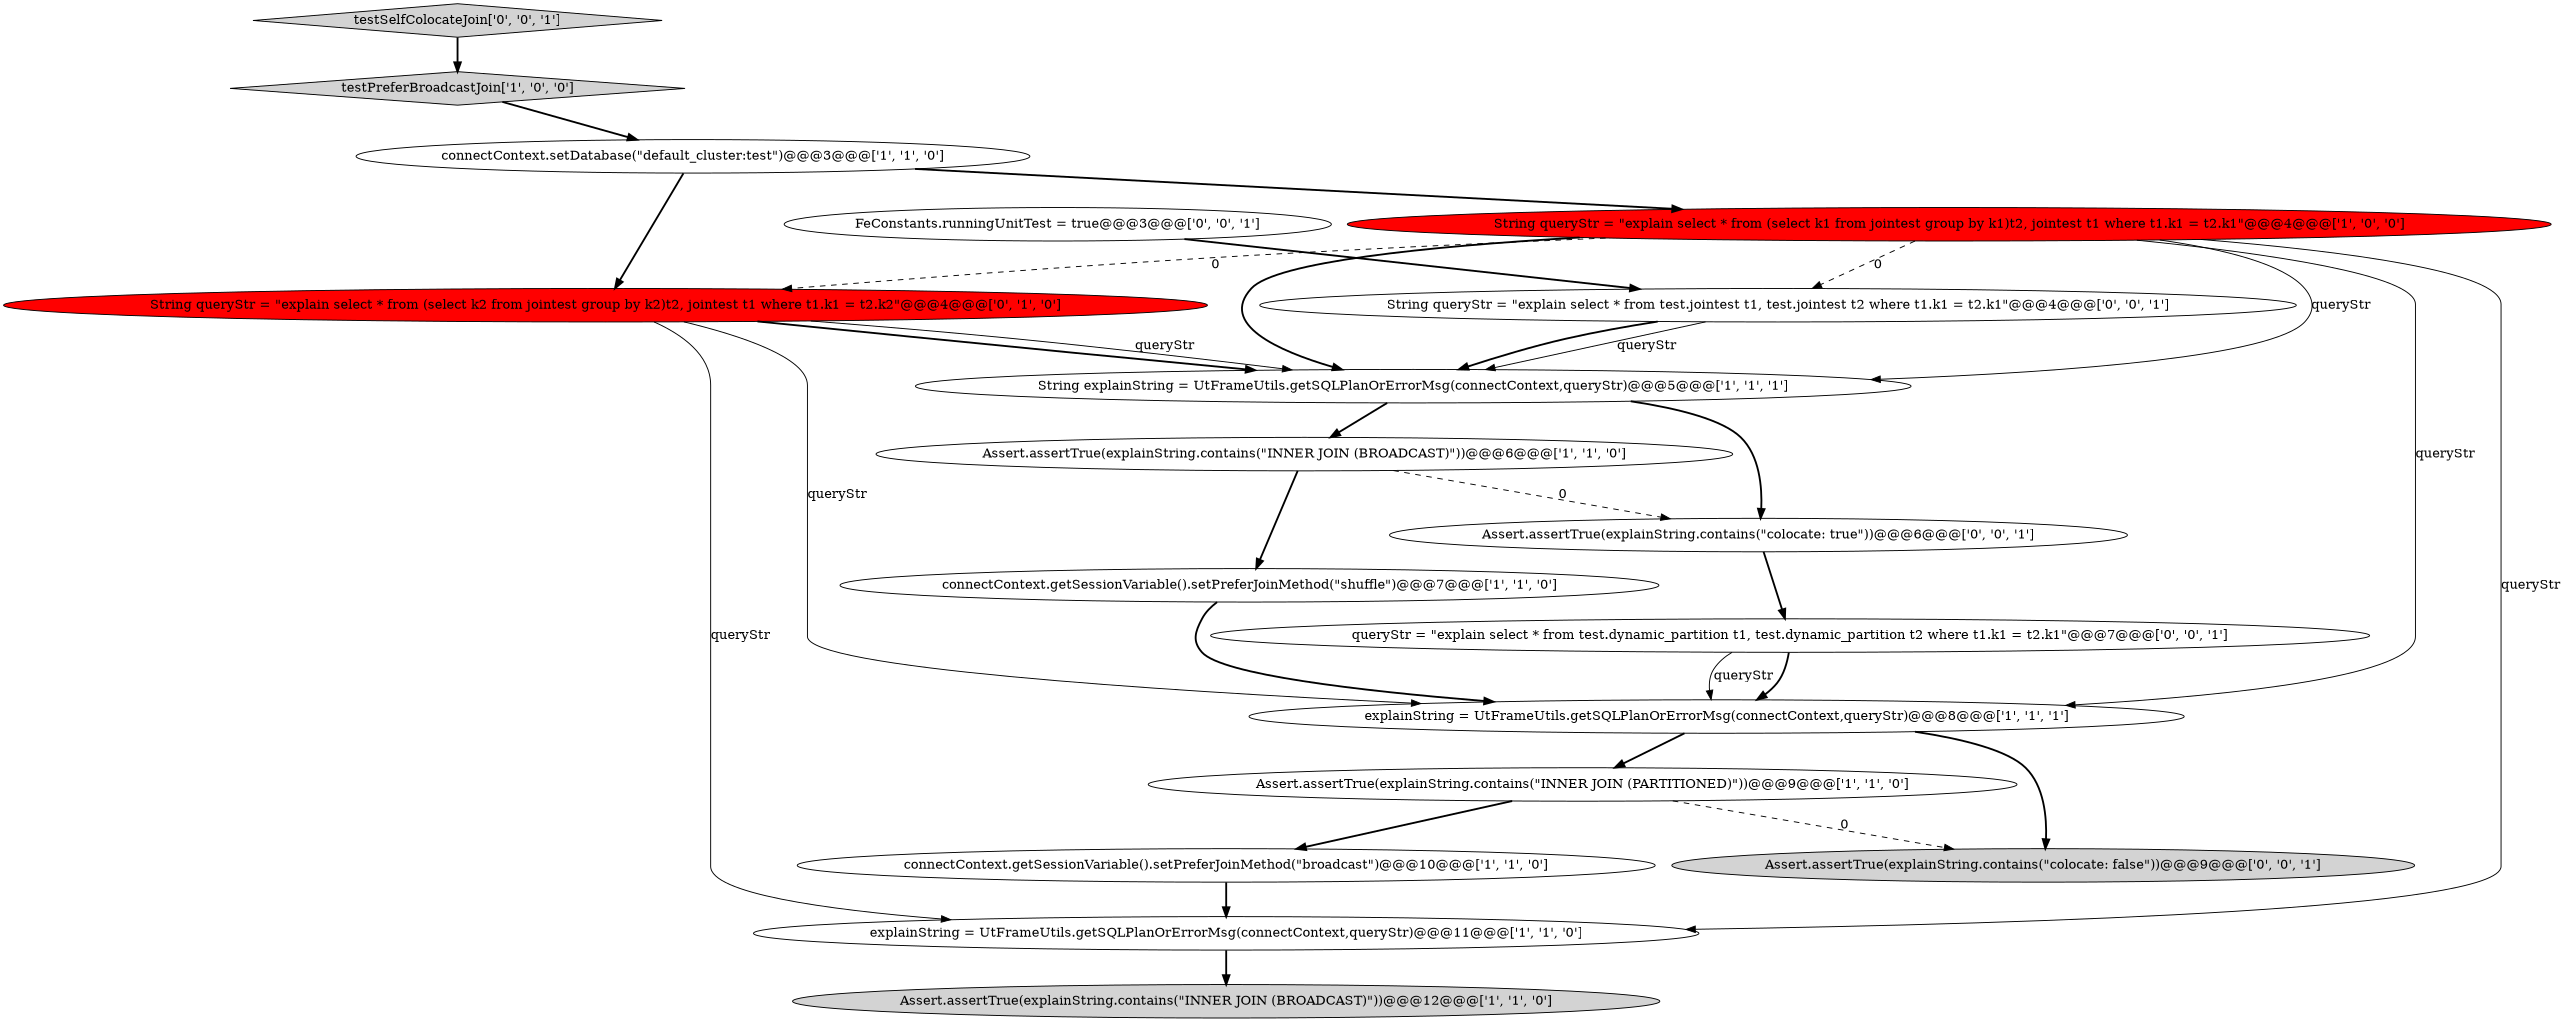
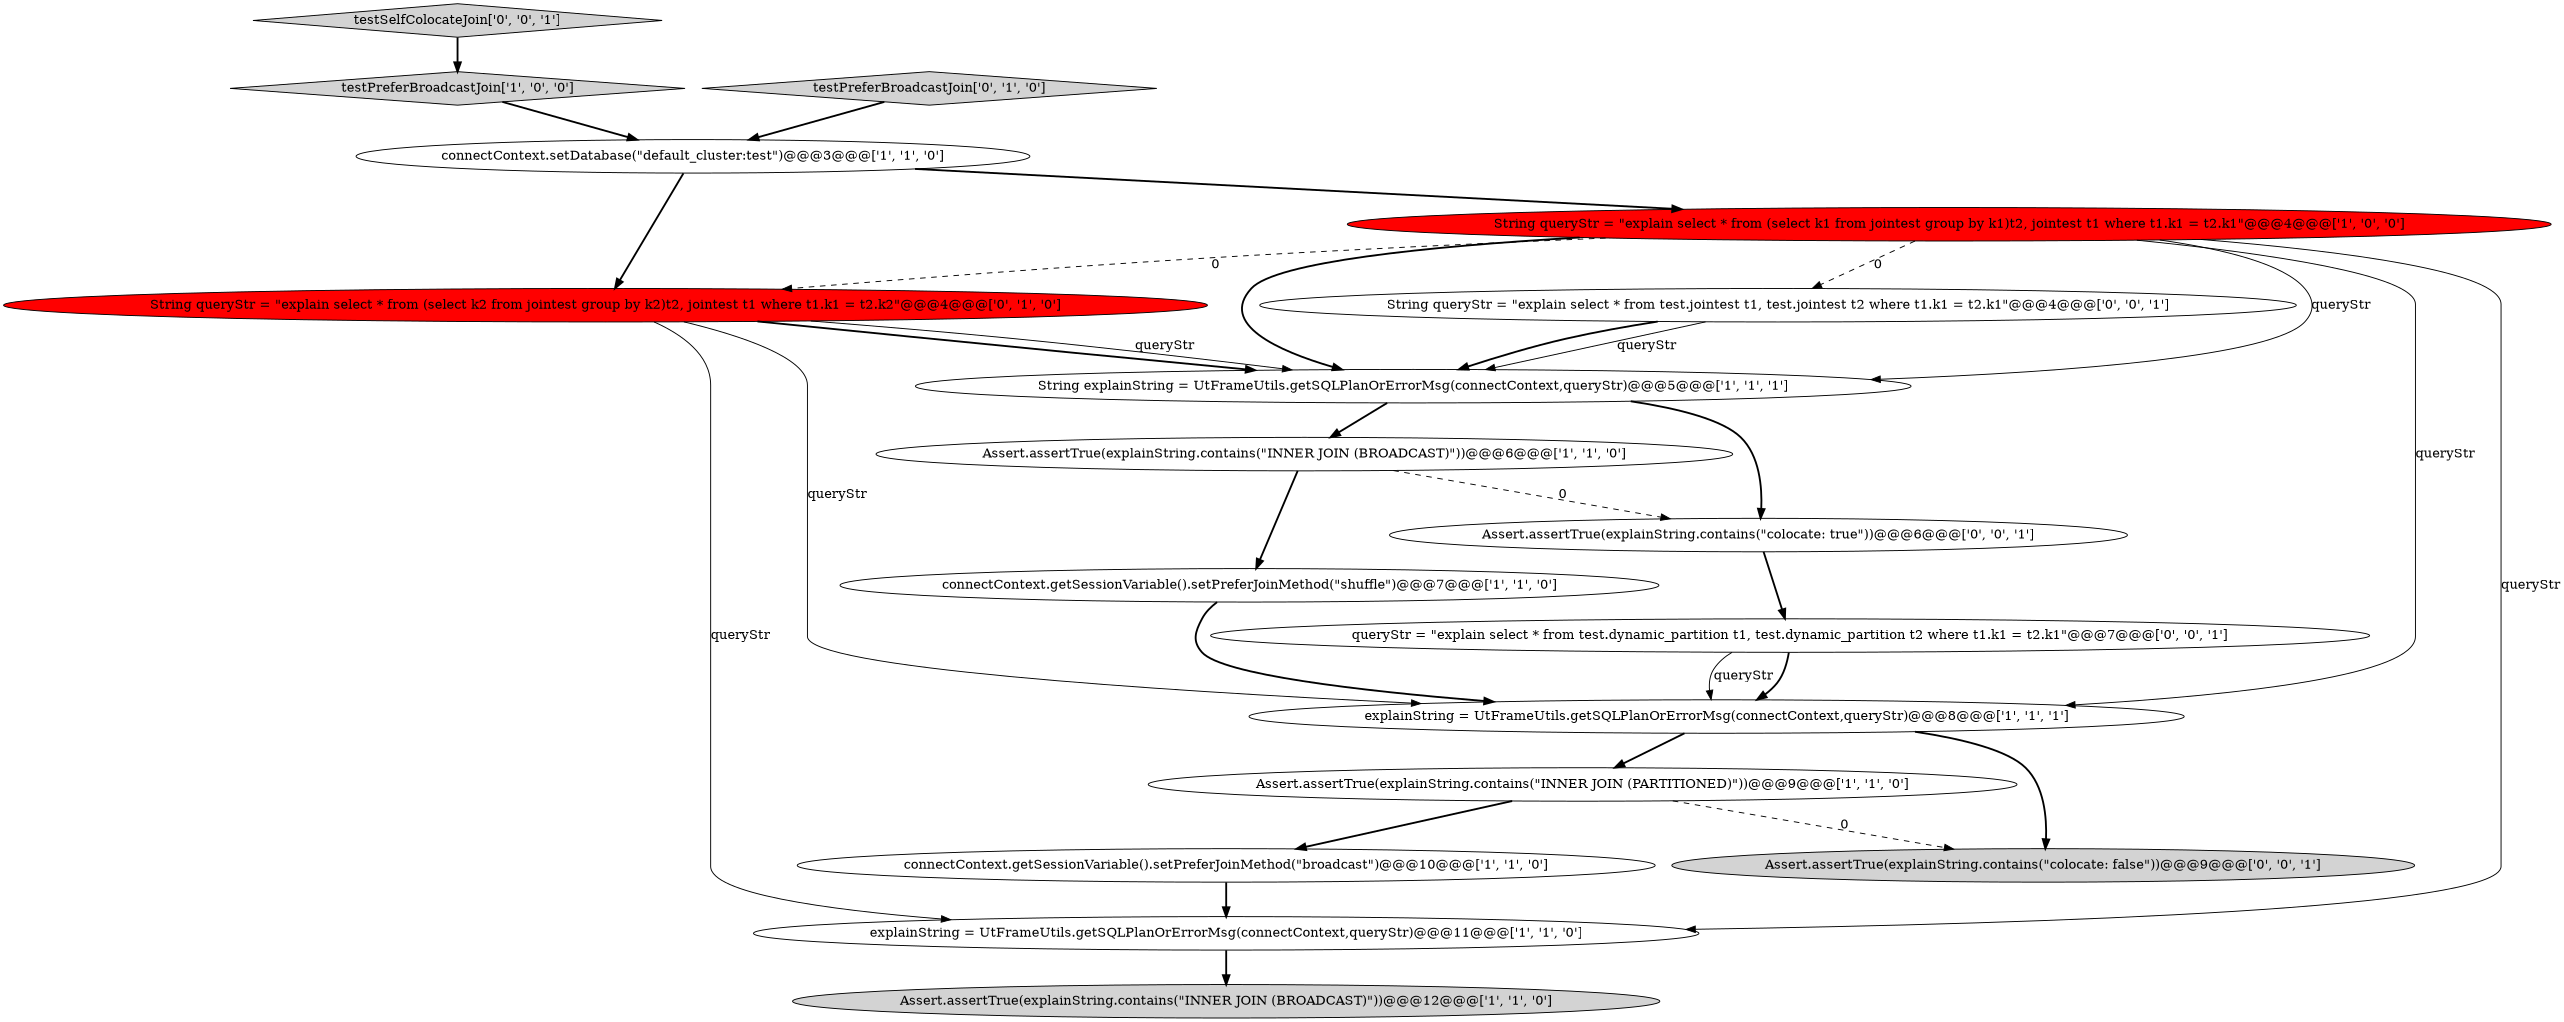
node "testPreferBroadcastJoin['0', '1', '0']": added
node "FeConstants.runningUnitTest = true@@@3@@@['0', '0', '1']": removed
